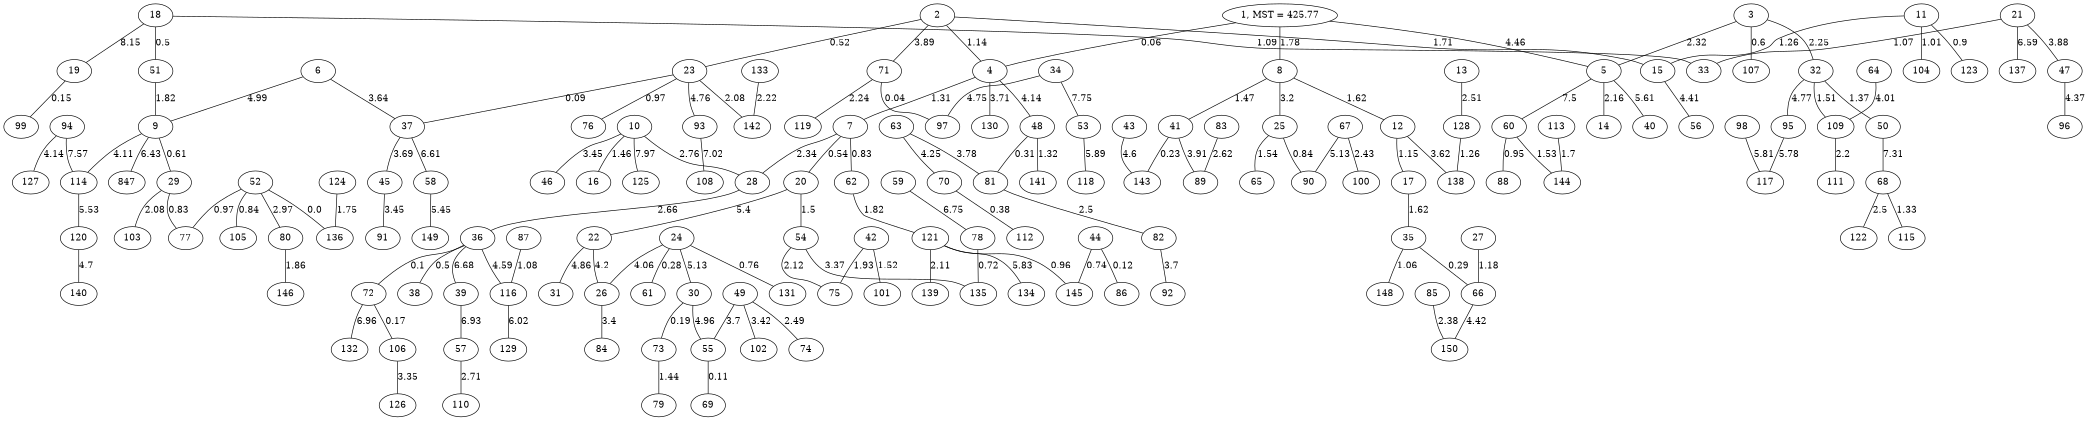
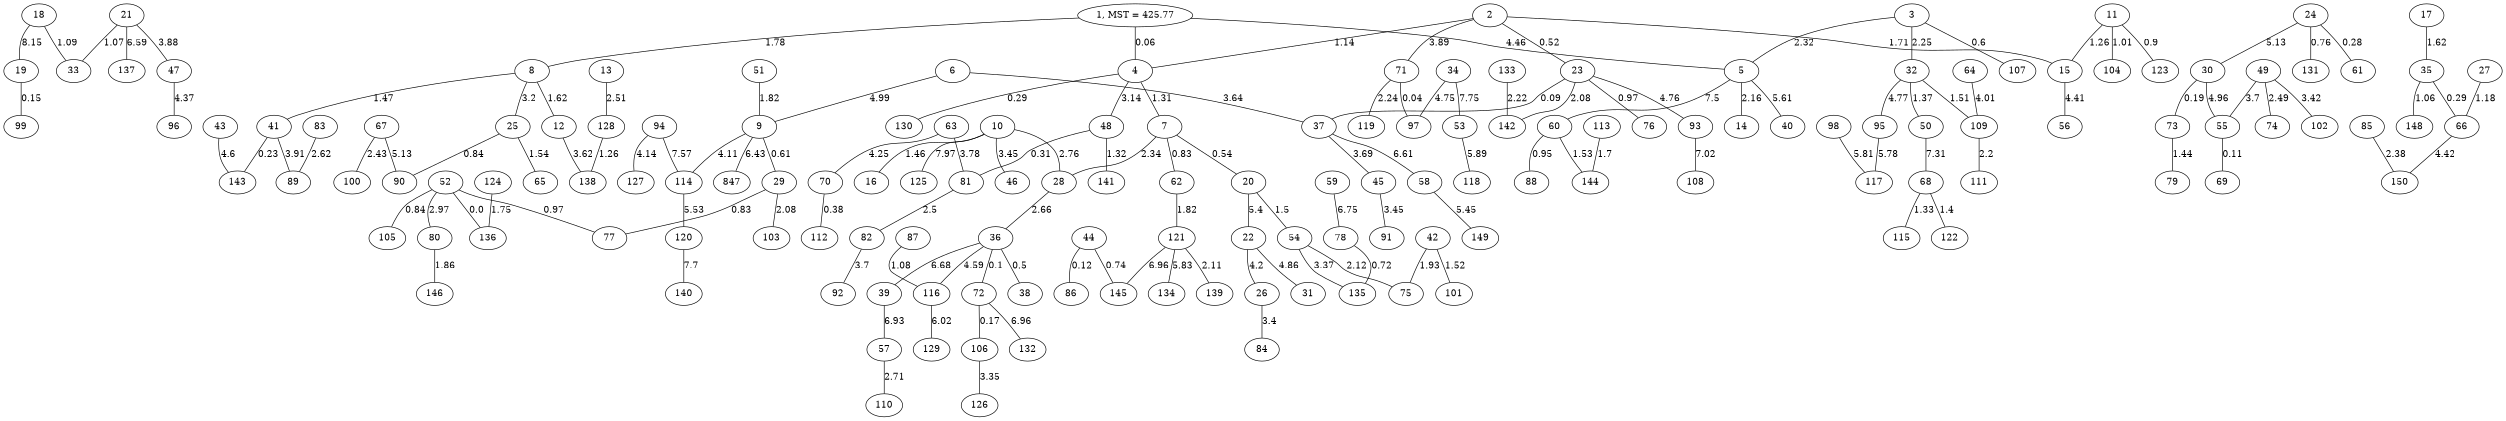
edge "18" -- "51": removed, label "0.5"
edge "4" -- "130": label "3.71" -> "0.29"
edge "4" -- "48": label "4.14" -> "3.14"
edge "12" -- "17": removed, label "1.15"
edge "68" -- "122": label "2.5" -> "1.4"
edge "24" -- "26": removed, label "4.06"
edge "120" -- "140": label "4.7" -> "7.7"
edge "121" -- "145": label "0.96" -> "6.96"
